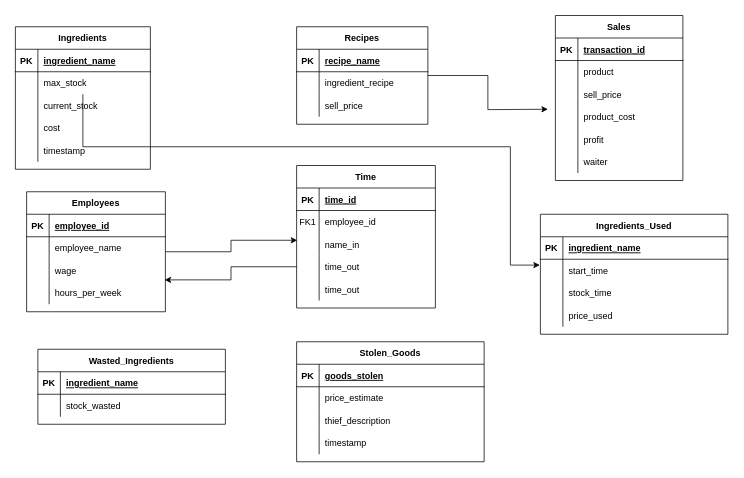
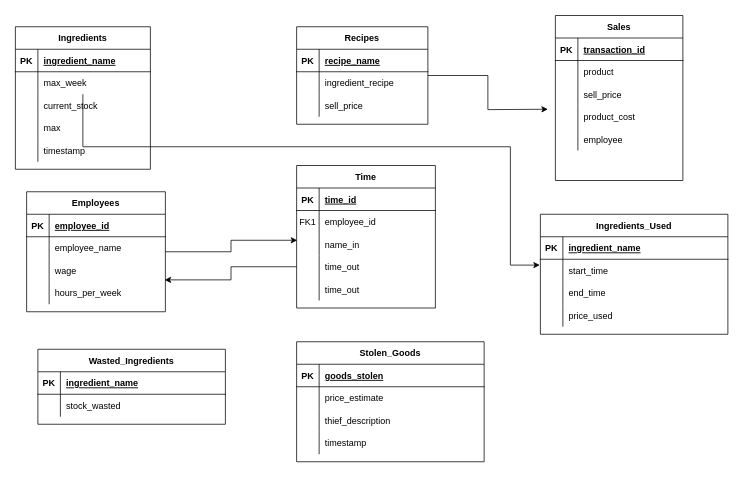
node "max_stock": label "max_stock" -> "max_week"
node "cost": label "cost" -> "max"
node "profit": label "profit" -> "employee"
node "waiter": removed
node "stock_time": label "stock_time" -> "end_time"
